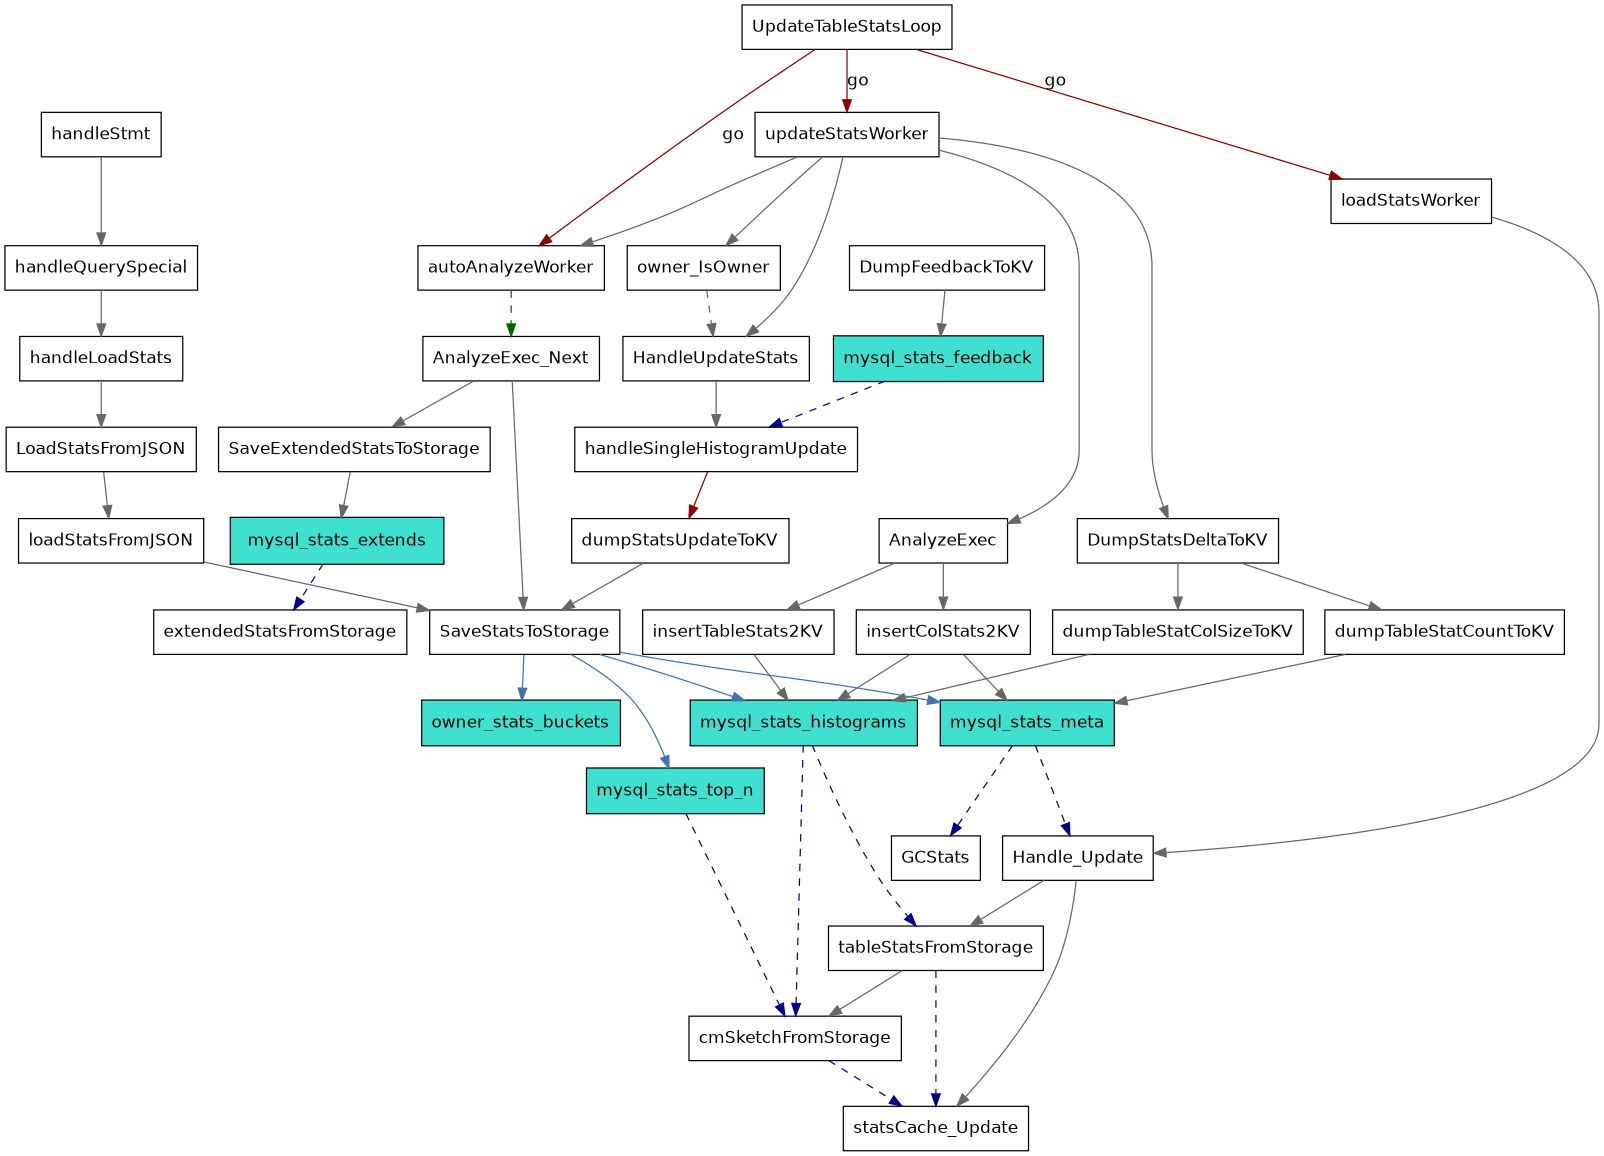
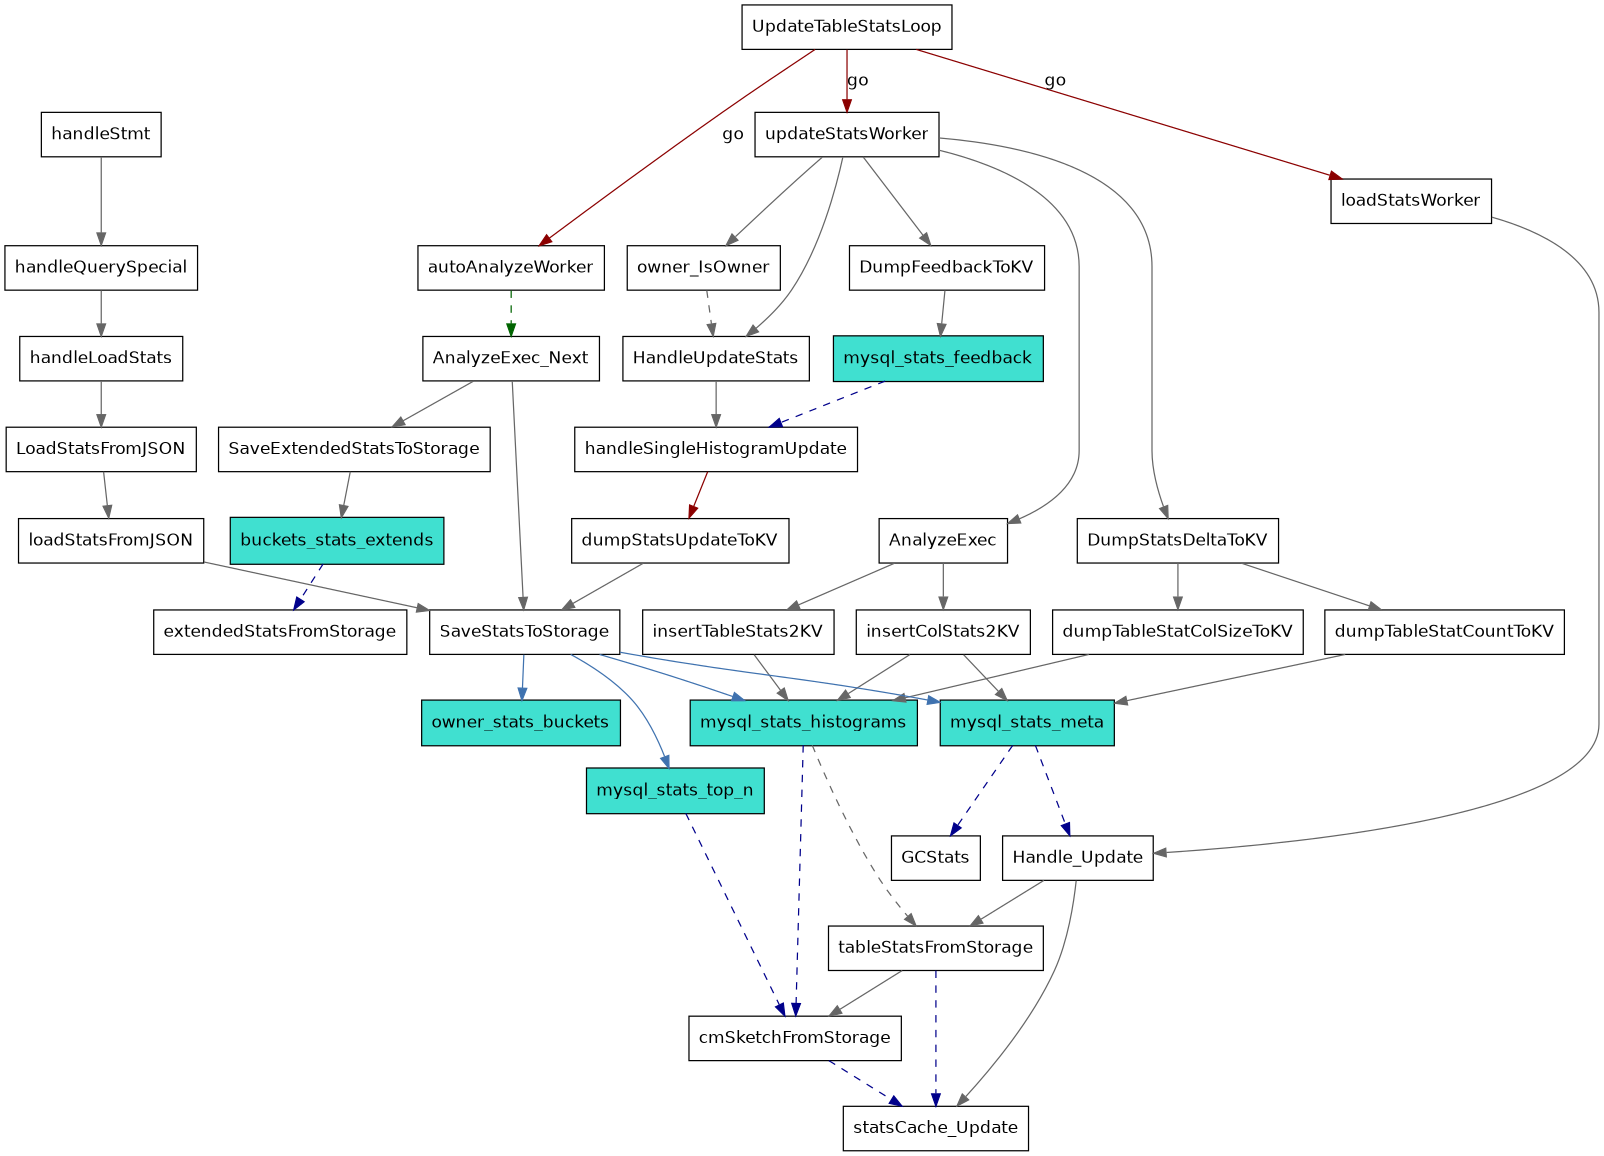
edge "updateStatsWorker" -> "autoAnalyzeWorker": now "updateStatsWorker" -> "DumpFeedbackToKV"
node "mysql_stats_extends": label "mysql_stats_extends" -> "buckets_stats_extends"
edge "mysql_stats_histograms" -> "tableStatsFromStorage": color darkblue -> gray40
